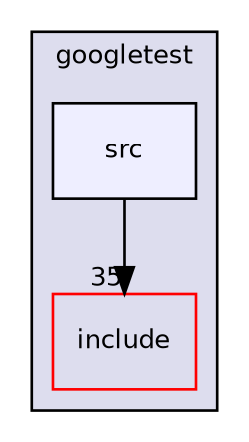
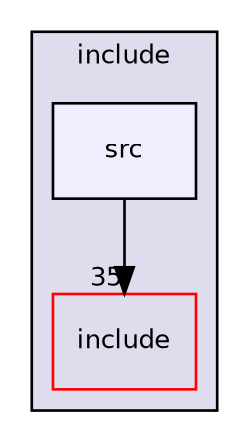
cluster "googletest": label "googletest" -> "include"
